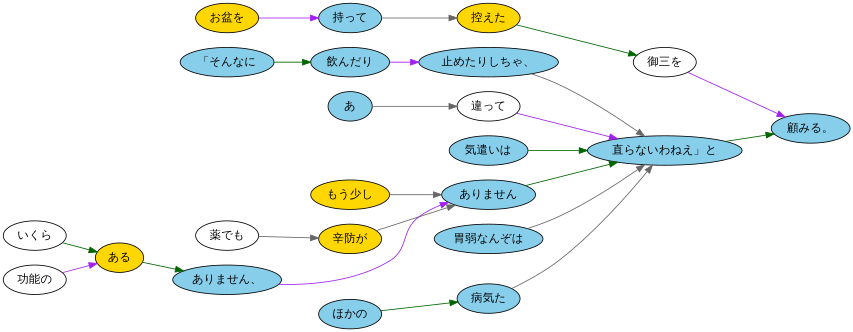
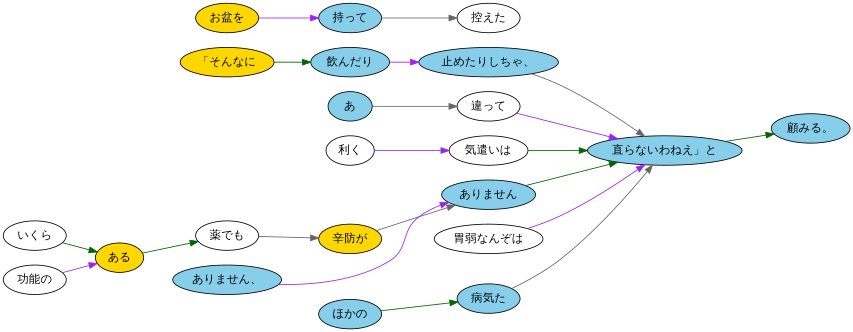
node "控えた": fillcolor gold -> white
node "「そんなに": fillcolor skyblue -> gold
node "御三を": removed
node "利く": added
node "気遣いは": fillcolor skyblue -> white
node "もう少し": removed
edge "胃弱なんぞは" -> "直らないわねえ」と": color gray40 -> purple
node "胃弱なんぞは": fillcolor skyblue -> white
edge "ある" -> "ありません、": now "ある" -> "薬でも"
